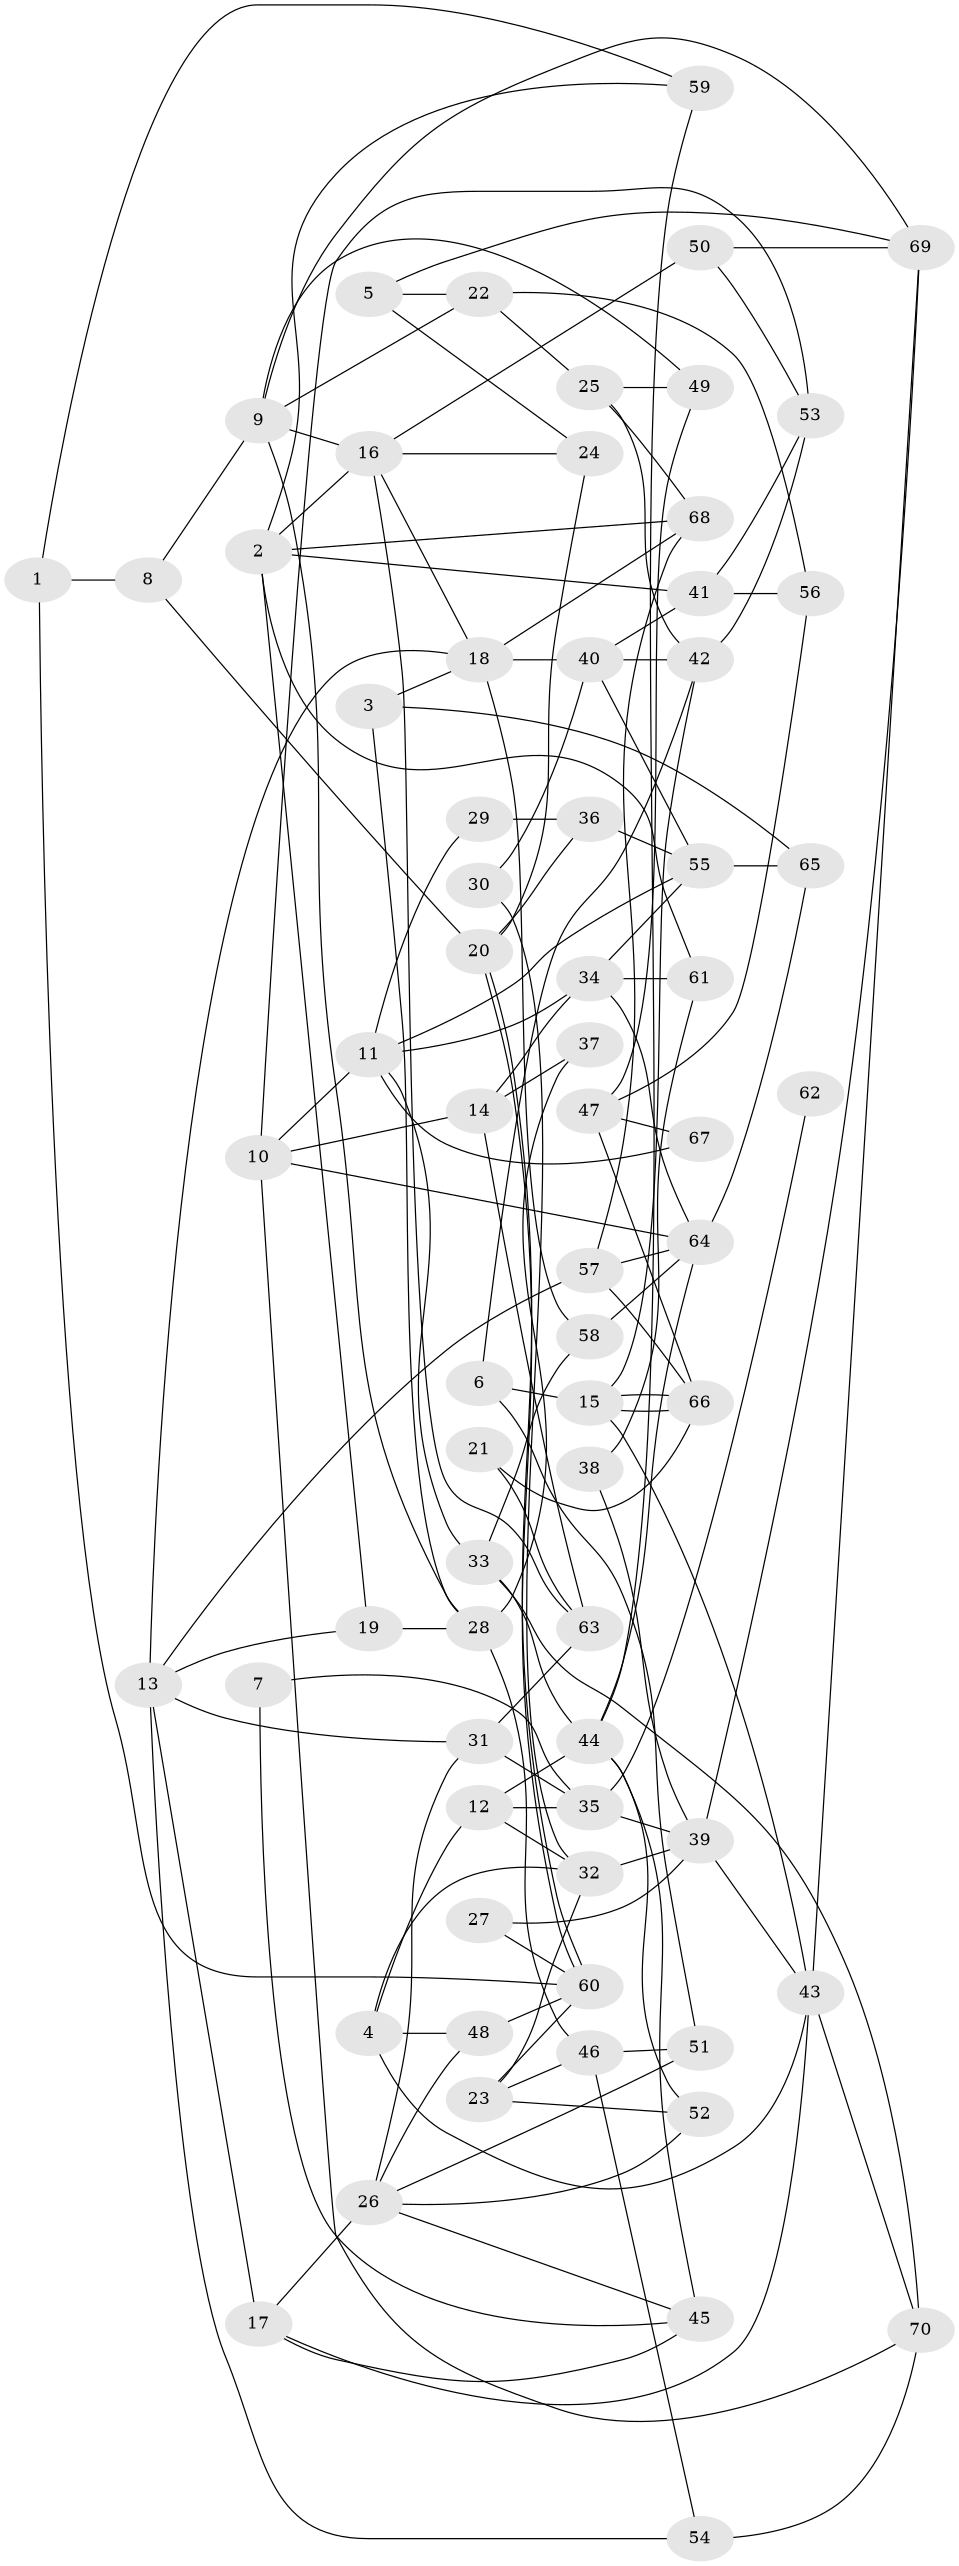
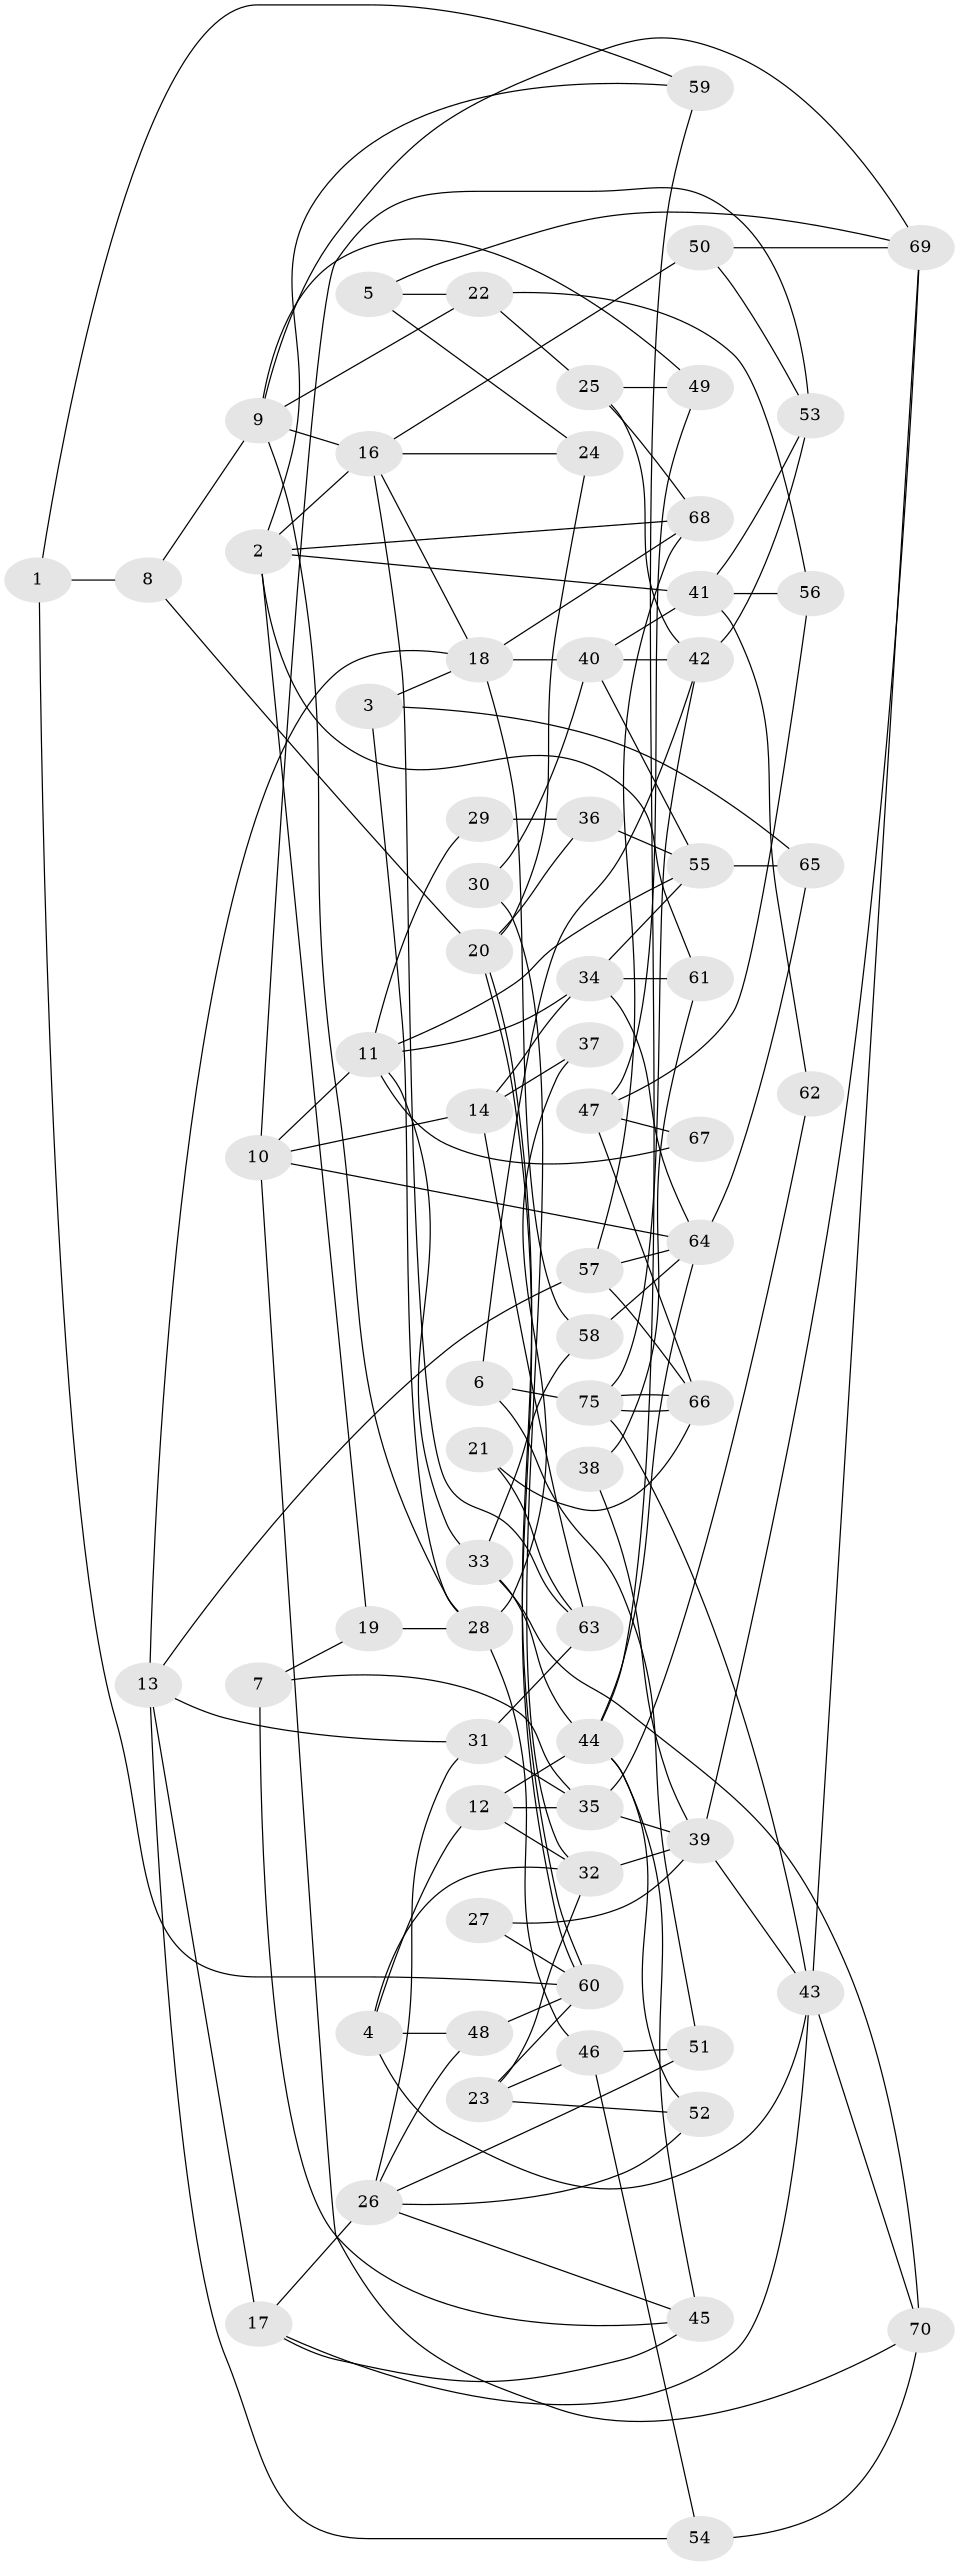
edge "41" -- "62": added
node "15": label "15" -> "75"
edge "19" -- "13": now "19" -- "7"
